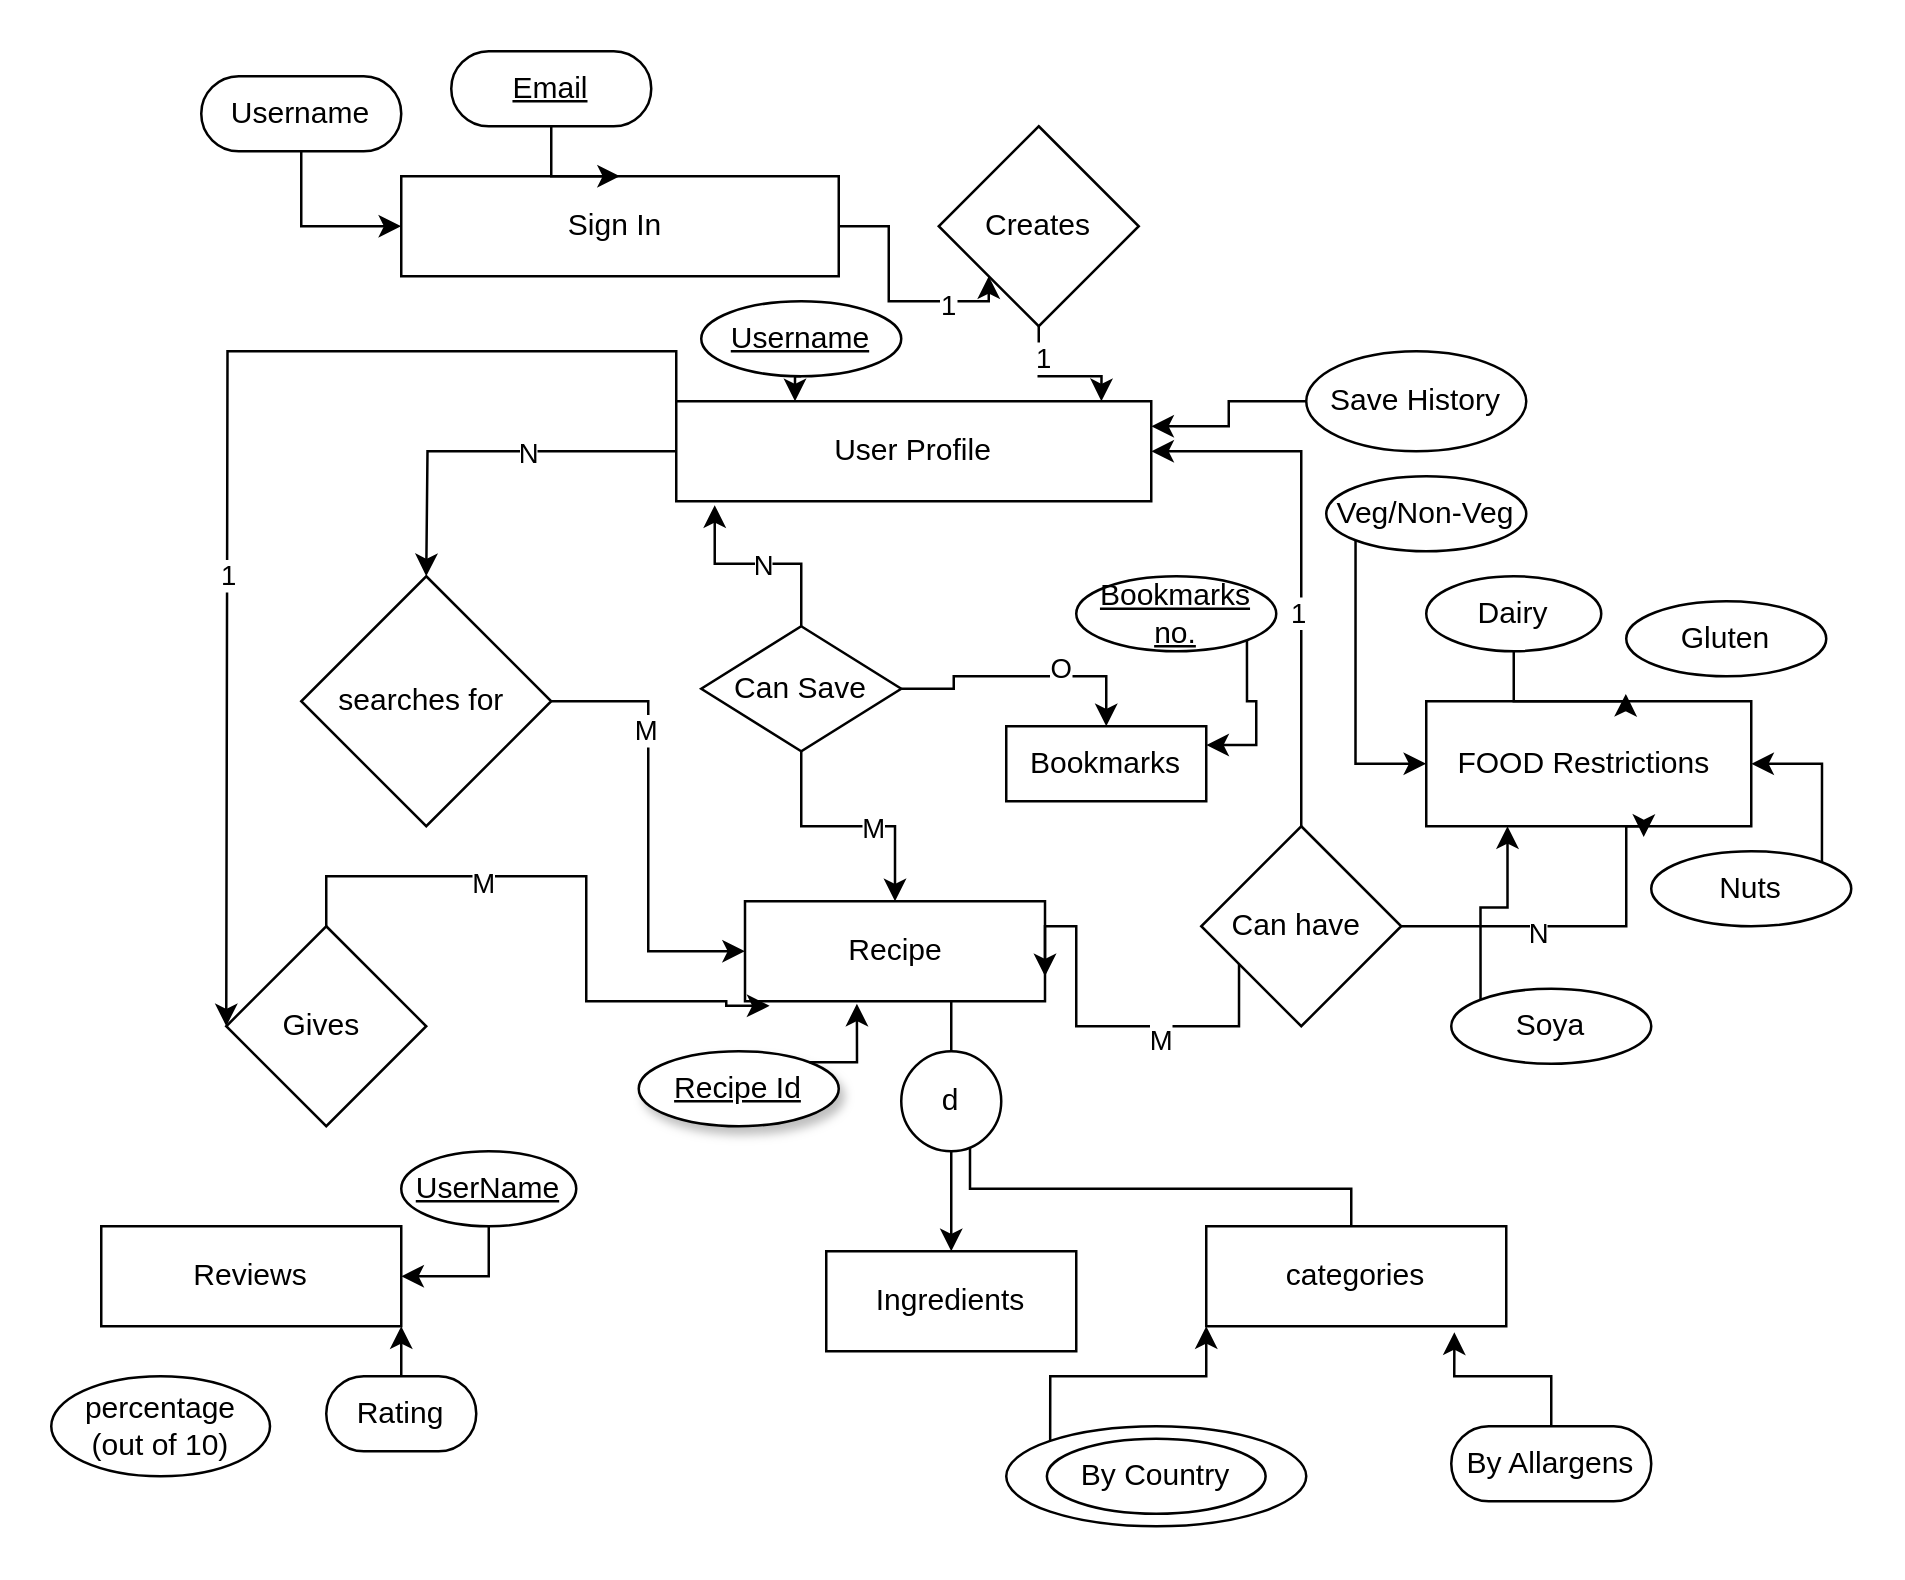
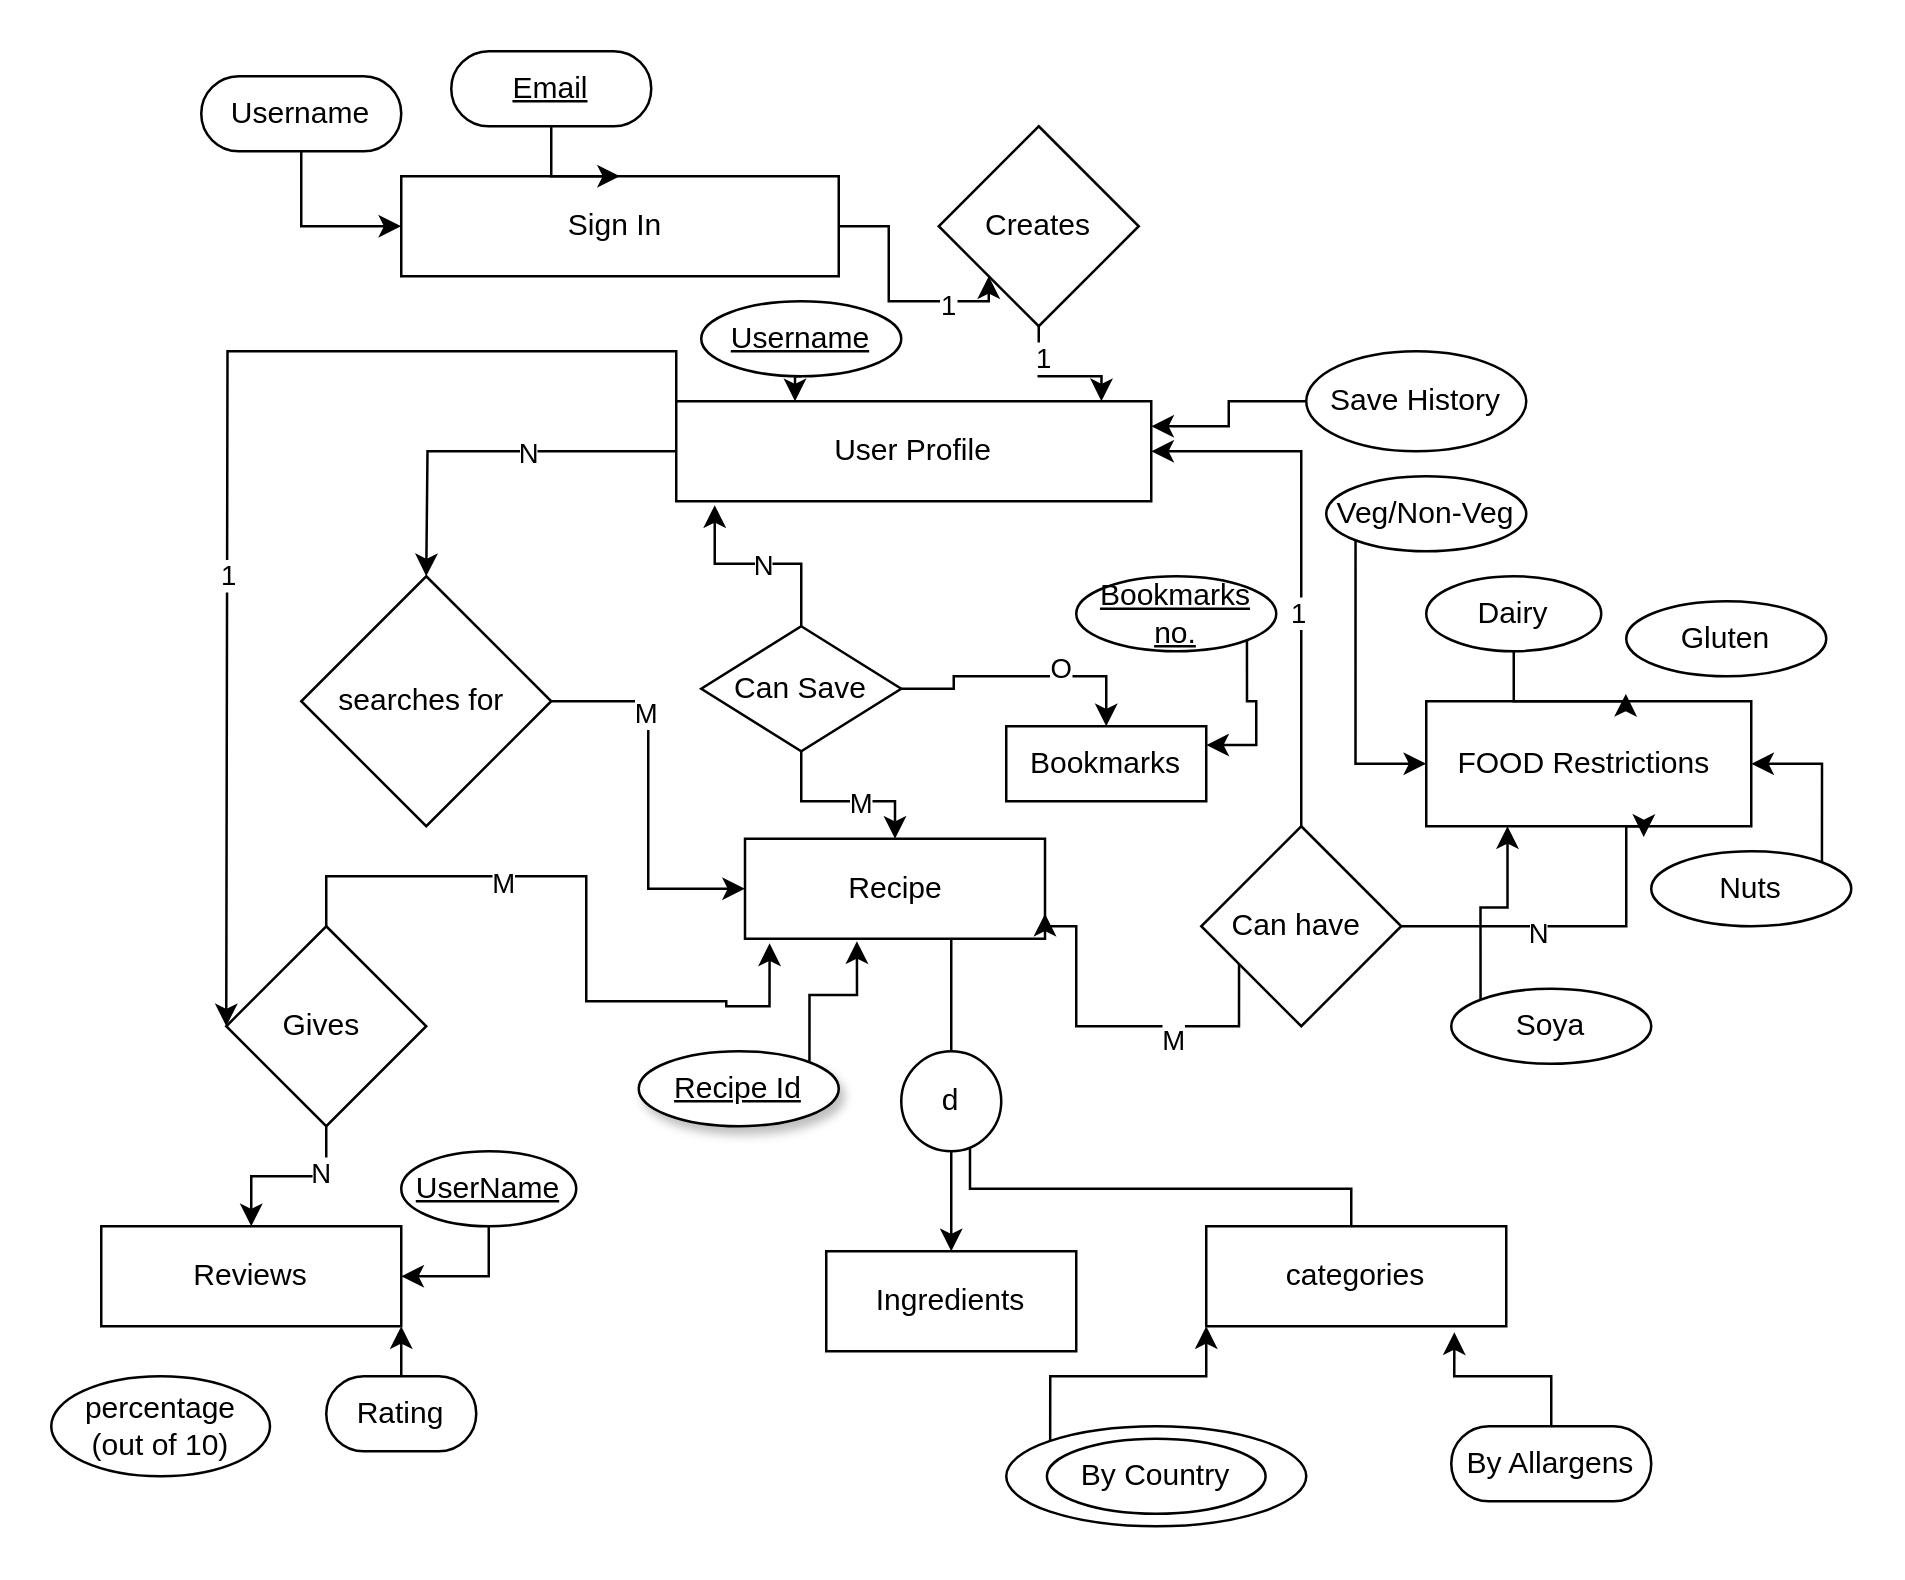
node "Recipe": moved (895, 951) -> (895, 889)
edge "Gives" -> "Reviews": added, label "N"
